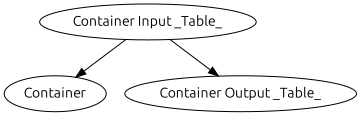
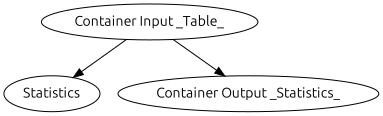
node "Container": label "Container" -> "Statistics"
node "Container Output _Table_": label "Container Output _Table_" -> "Container Output _Statistics_"
